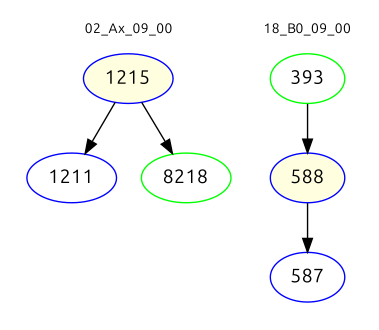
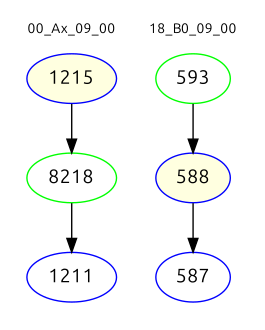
cluster "02_Ax_09_00": label "02_Ax_09_00" -> "00_Ax_09_00"
node "393": label "393" -> "593"
edge "1215" -> "1211": now "8218" -> "1211"
